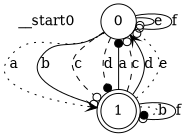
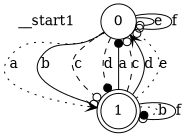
node "__start0": label "__start0" -> "__start1"
